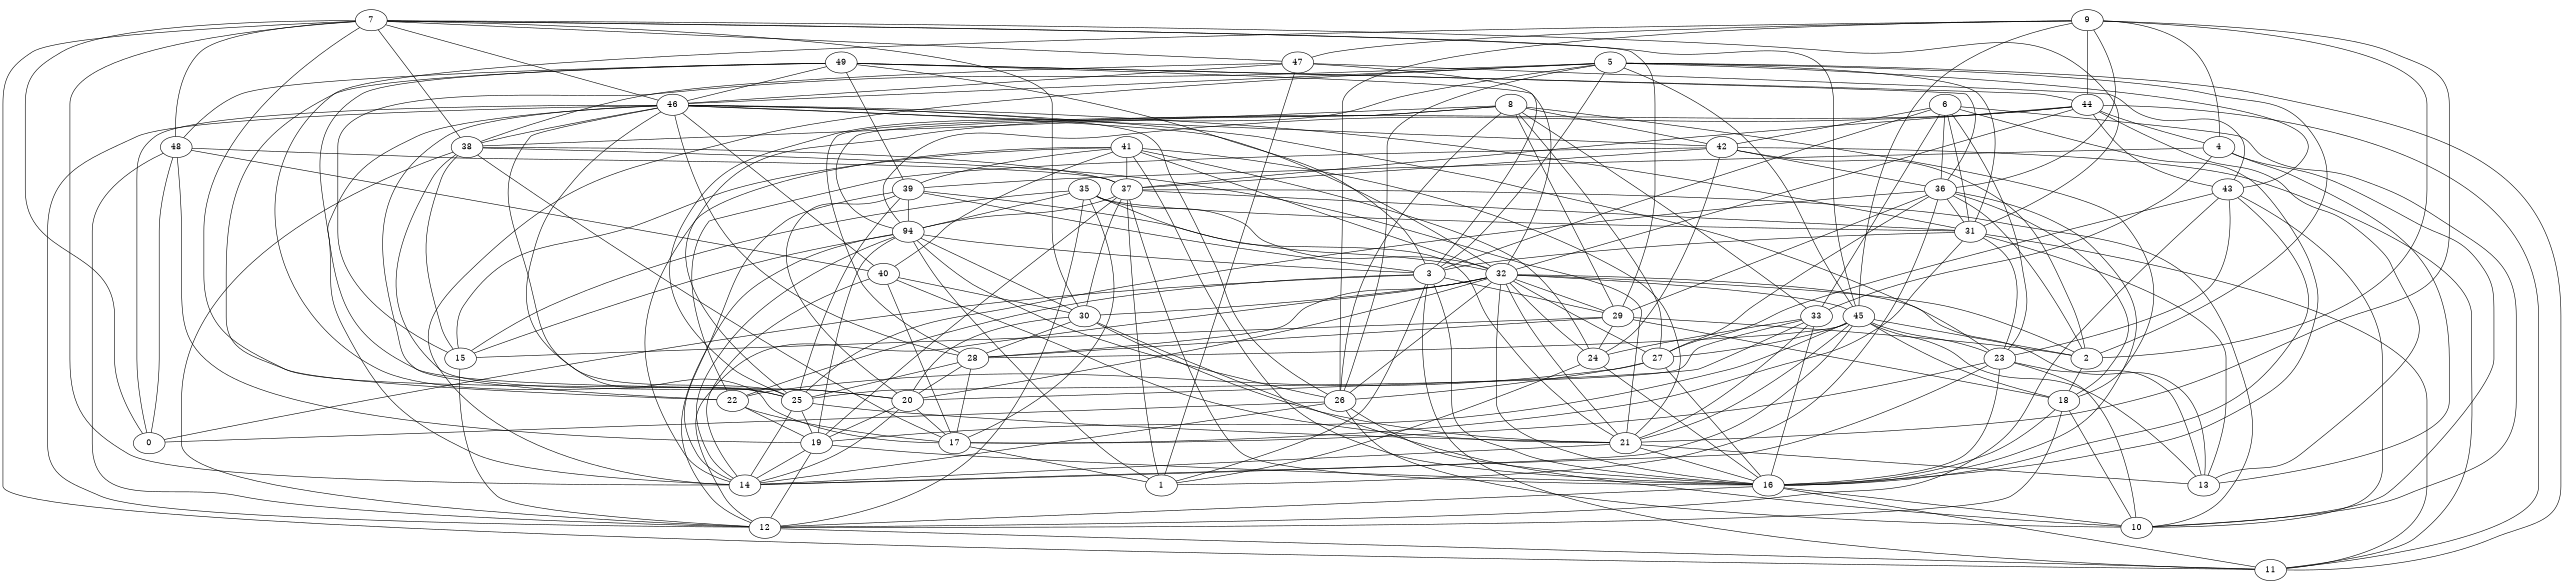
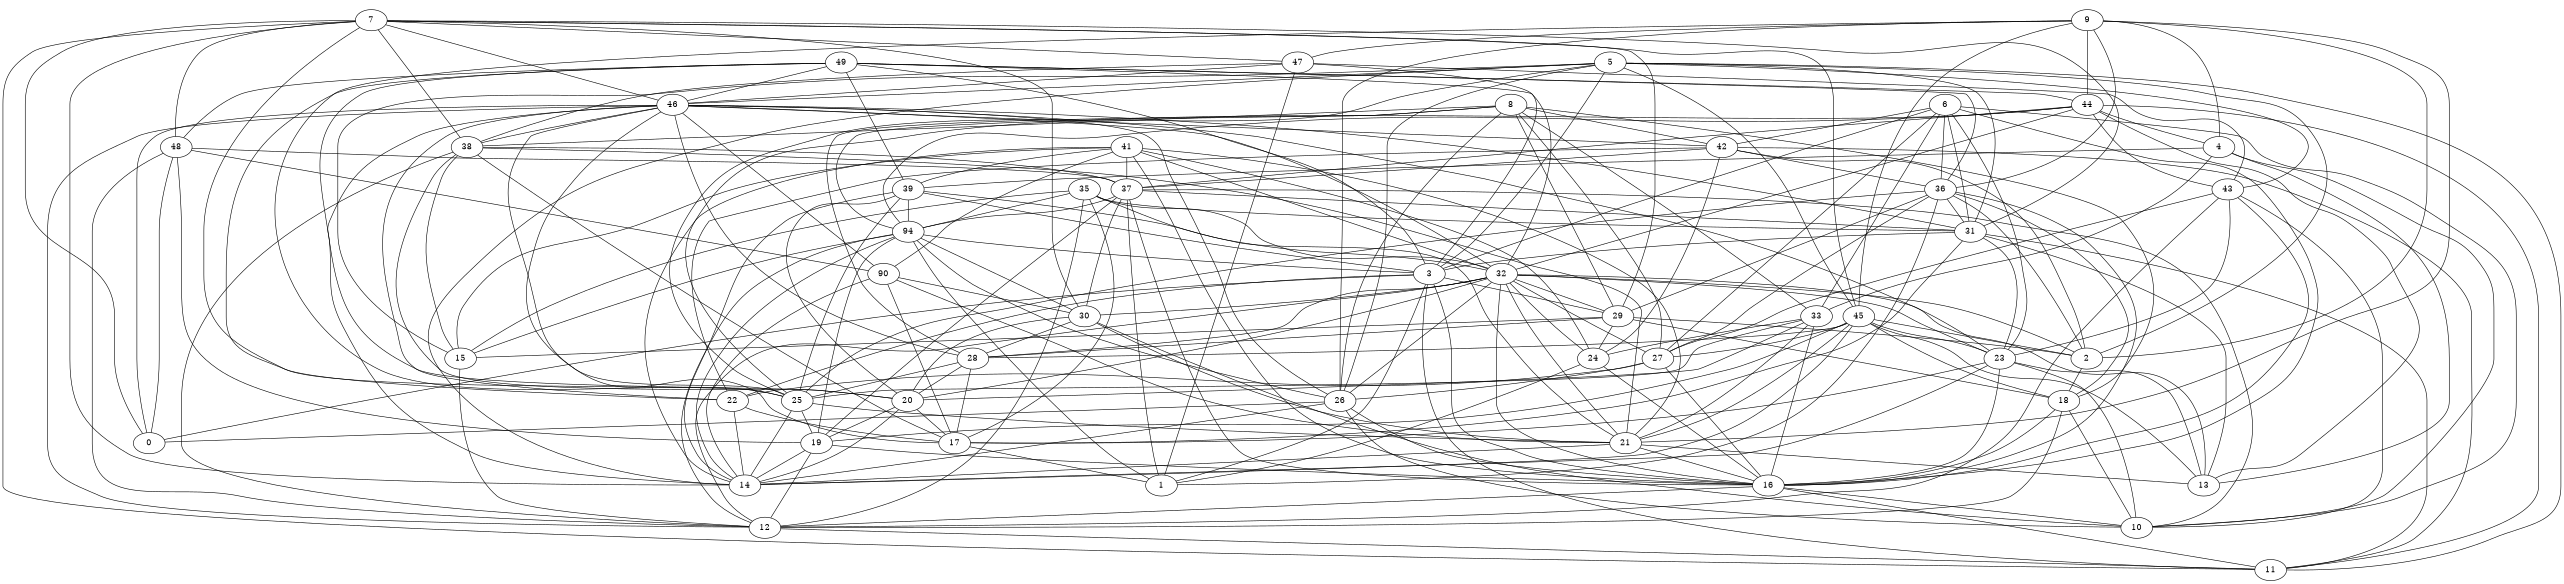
edge "6" -- "27": added
node "40": label "40" -> "90"
edge "32" -- "45": now "32" -- "23"
edge "22" -- "19": now "22" -- "14"
